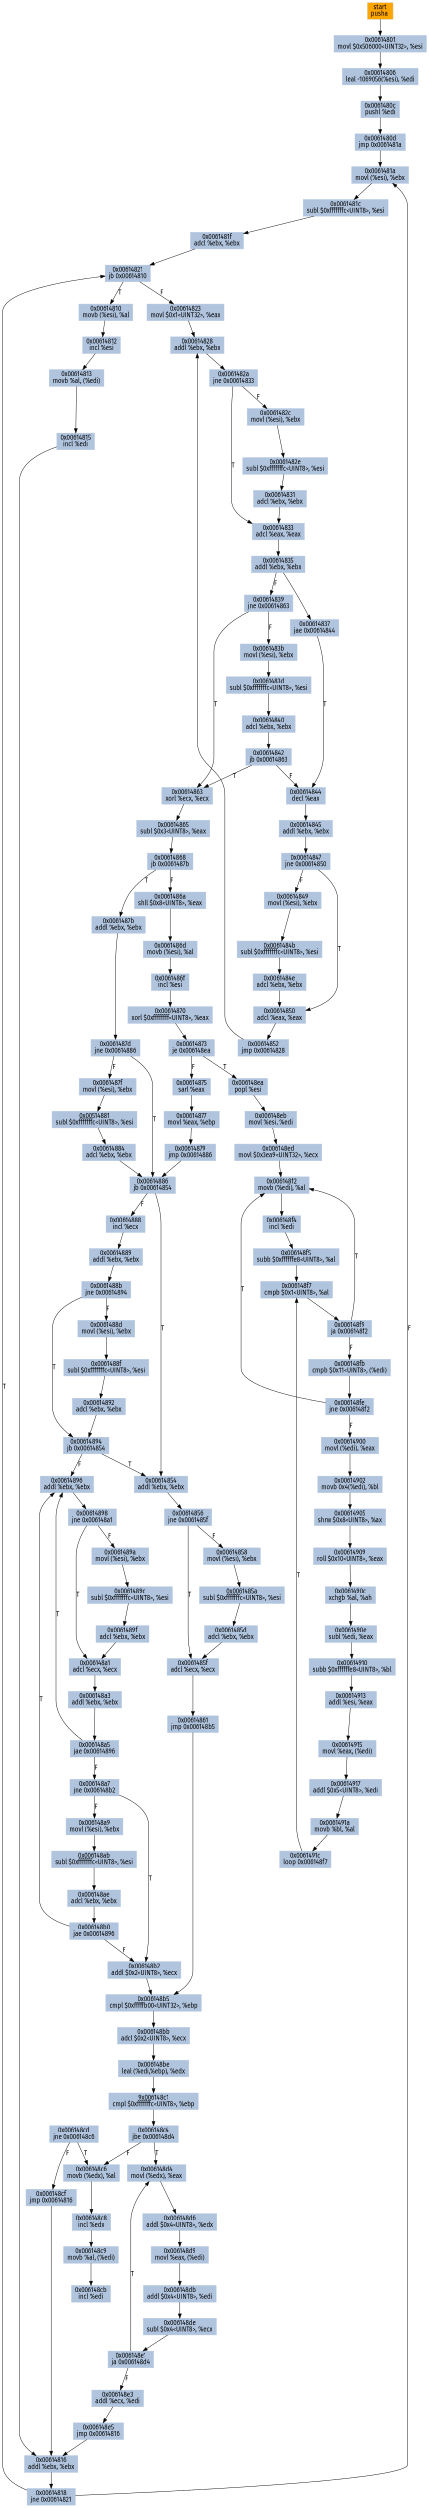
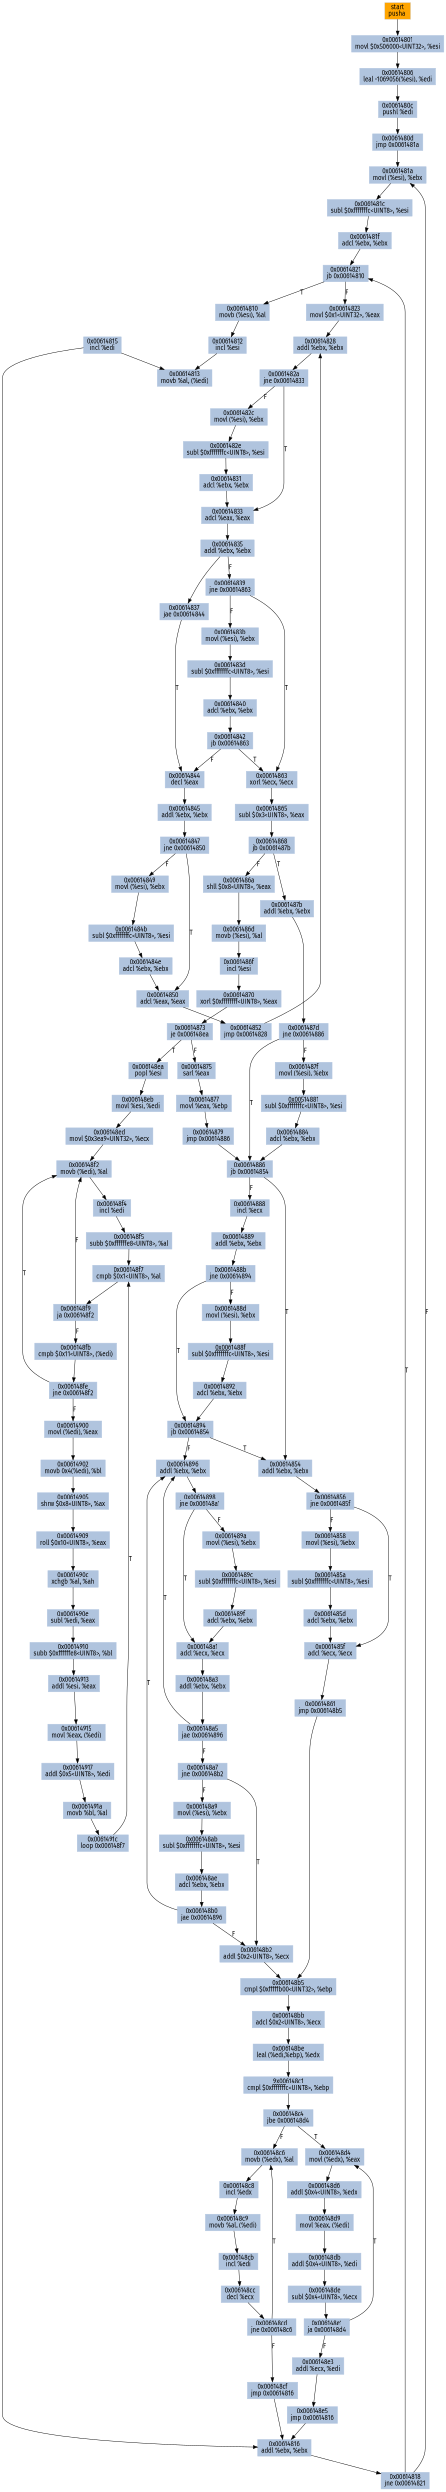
edge "0x00614813 movb %al, (%edi)" -> "0x00614815 incl %edi": reversed
edge "0x006148f9 ja 0x006148f2" -> "0x006148f2 movb (%edi), %al": label "T" -> "F"
node "0x006148cc decl %ecx": added
